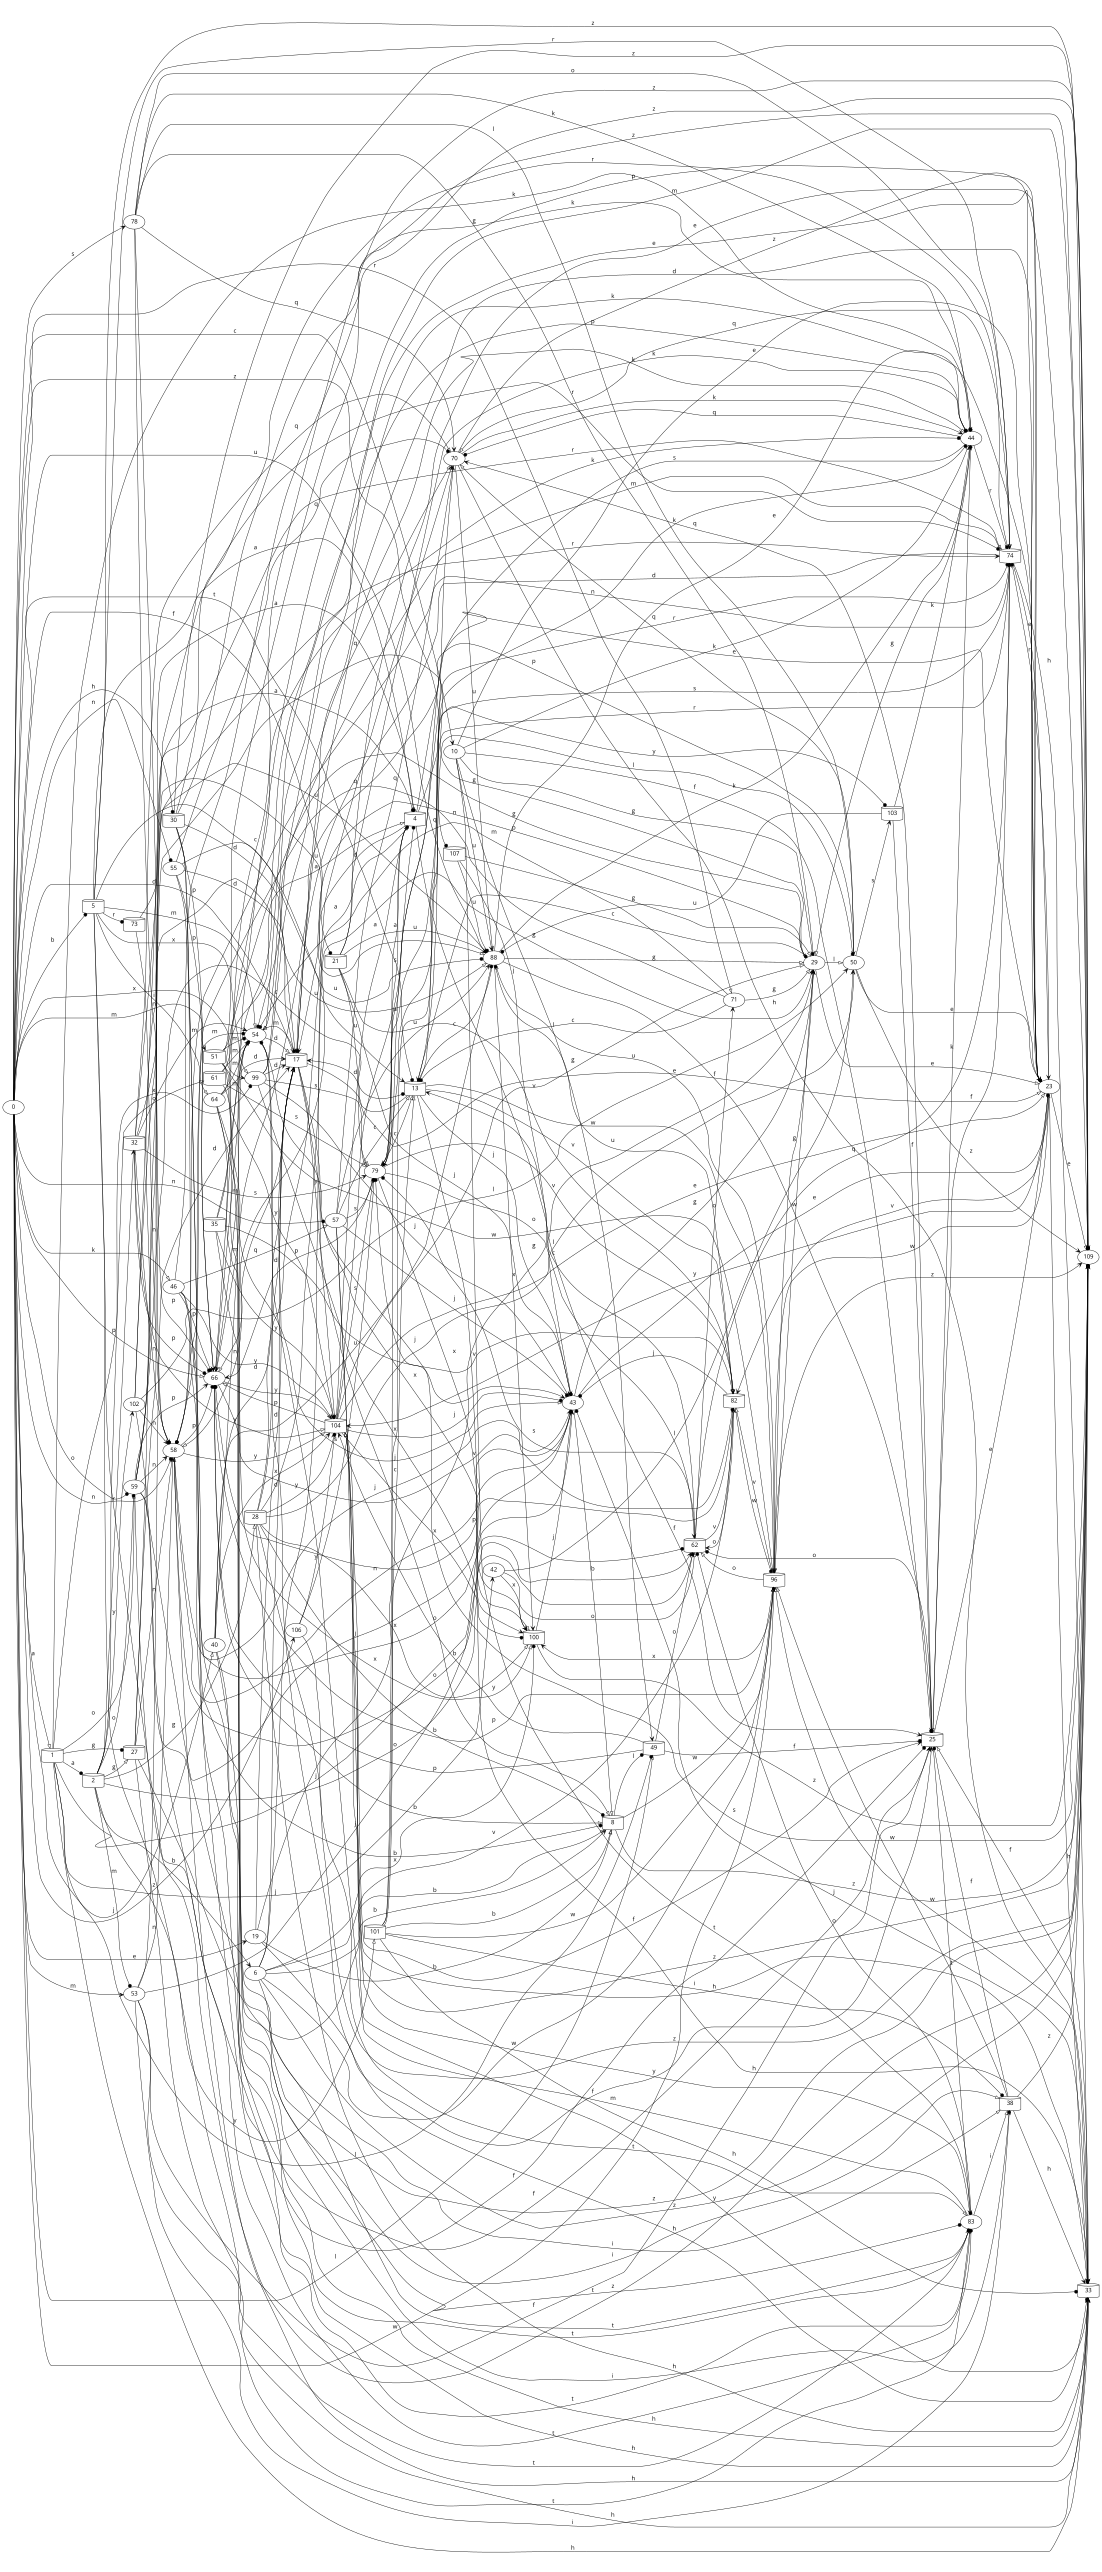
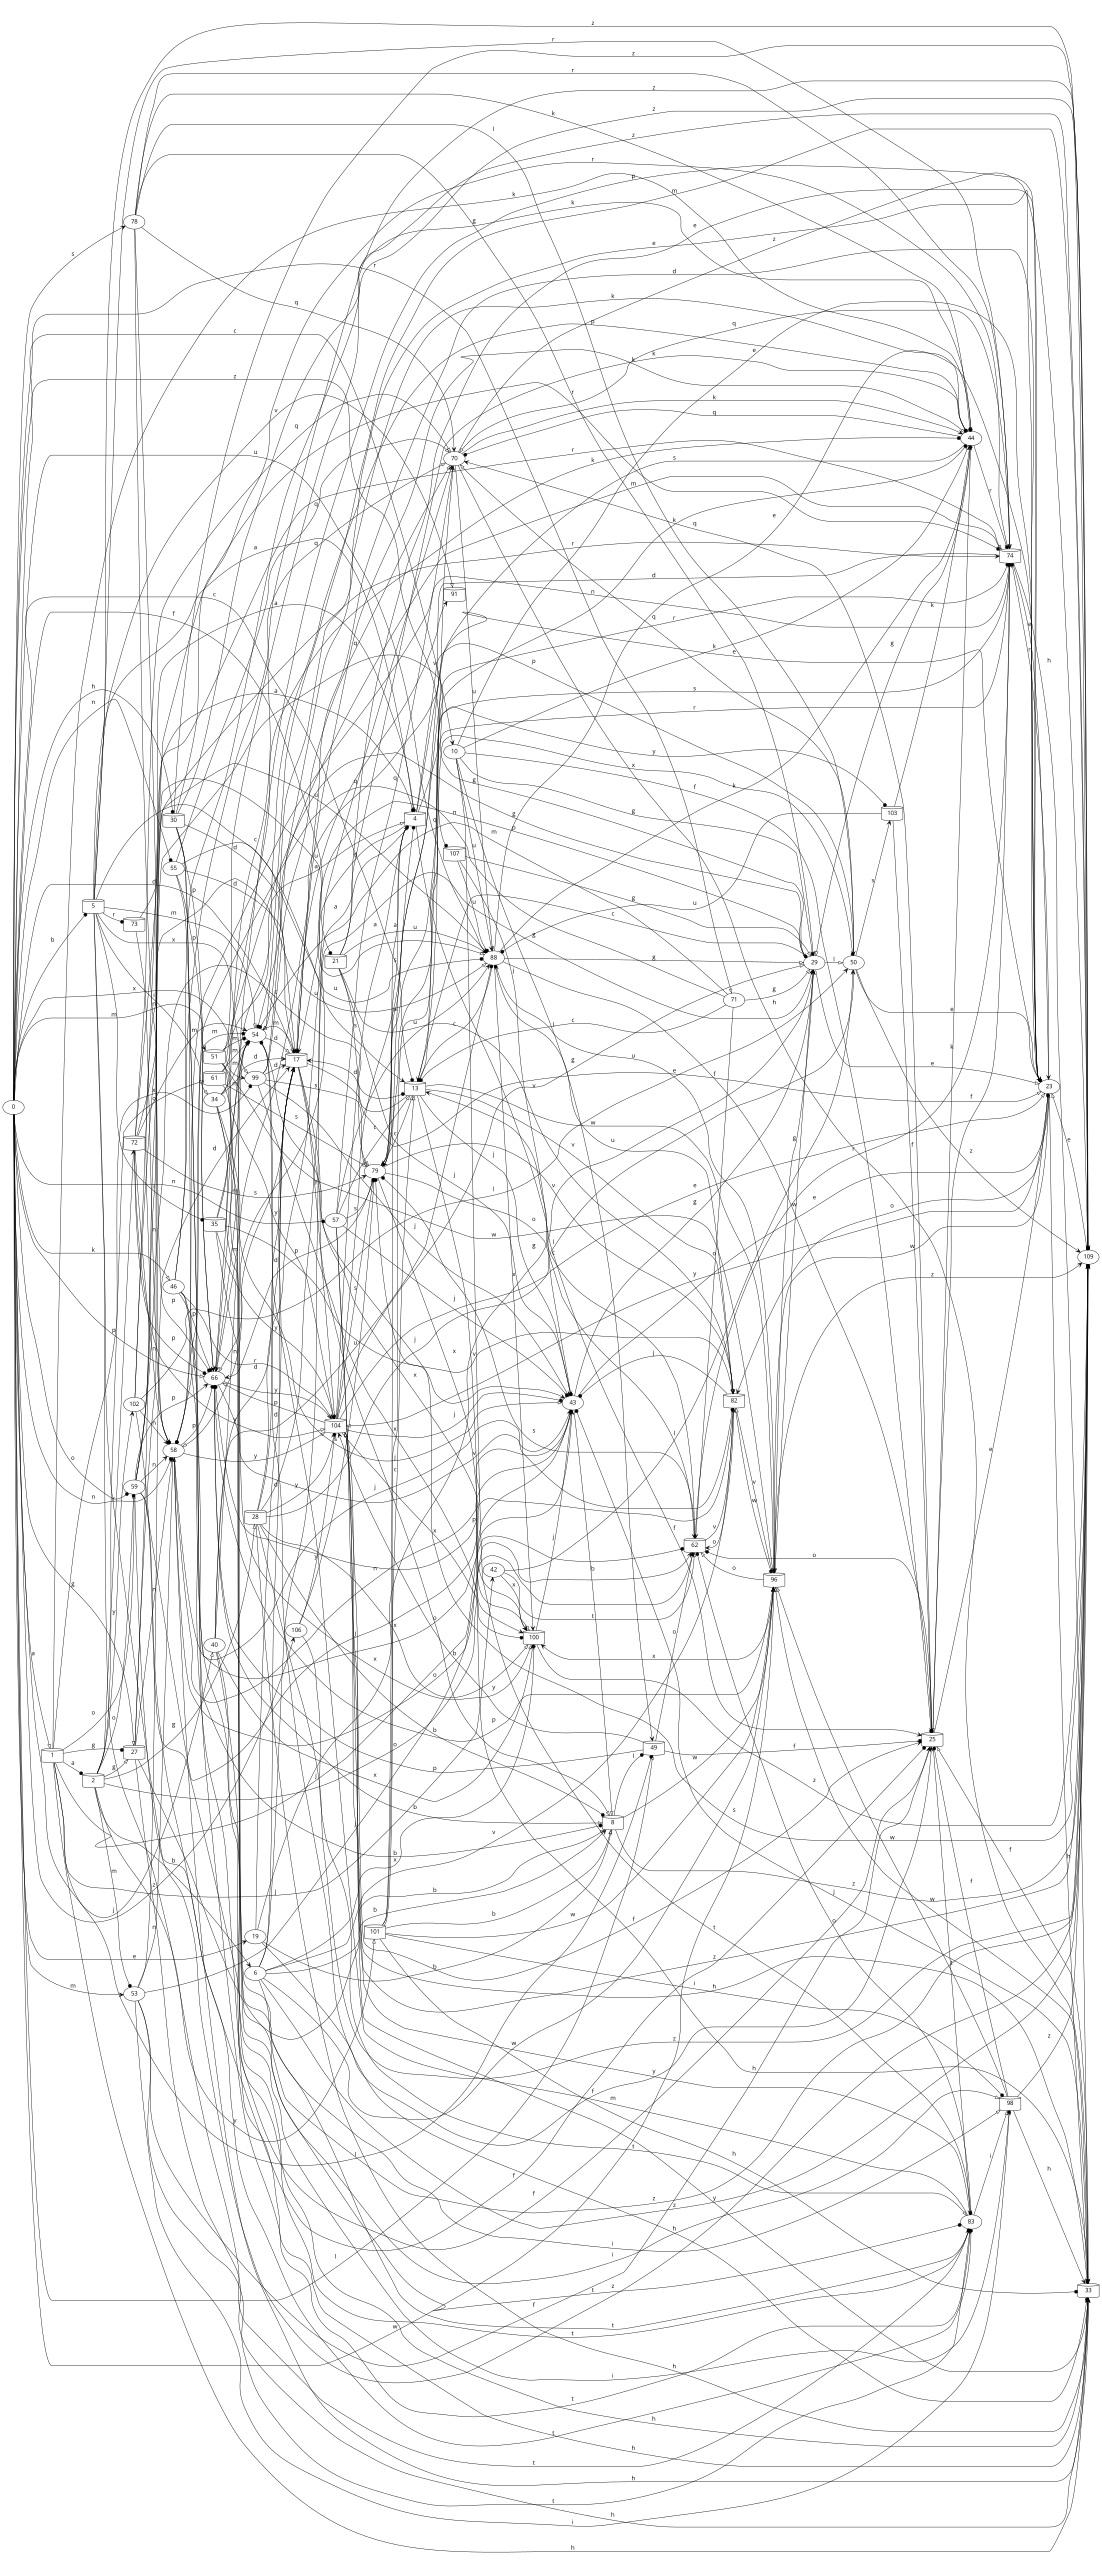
edge "78" -> "74": label "o" -> "r"
edge "0" -> "13": label "t" -> "c"
node "91": added
edge "55" -> "70": arrowhead dot -> onormal
edge "13" -> "50": label "l" -> "x"
edge "21" -> "79": label "u" -> "s"
edge "5" -> "35": added, label "i"
node "64": label "64" -> "34"
node "32": label "32" -> "72"
edge "62" -> "74": label "q" -> "r"
edge "23" -> "109": reversed
edge "23" -> "82": label "v" -> "o"
edge "46" -> "57": now "46" -> "70"
edge "23" -> "104": arrowhead vee -> onormal
edge "62" -> "71": reversed
edge "46" -> "104": label "y" -> "r"
edge "0" -> "27": added, label "g"
edge "40" -> "104": now "40" -> "100"
edge "42" -> "62": label "o" -> "t"
node "38": label "38" -> "98"
edge "0" -> "96": arrowhead dot -> vee
